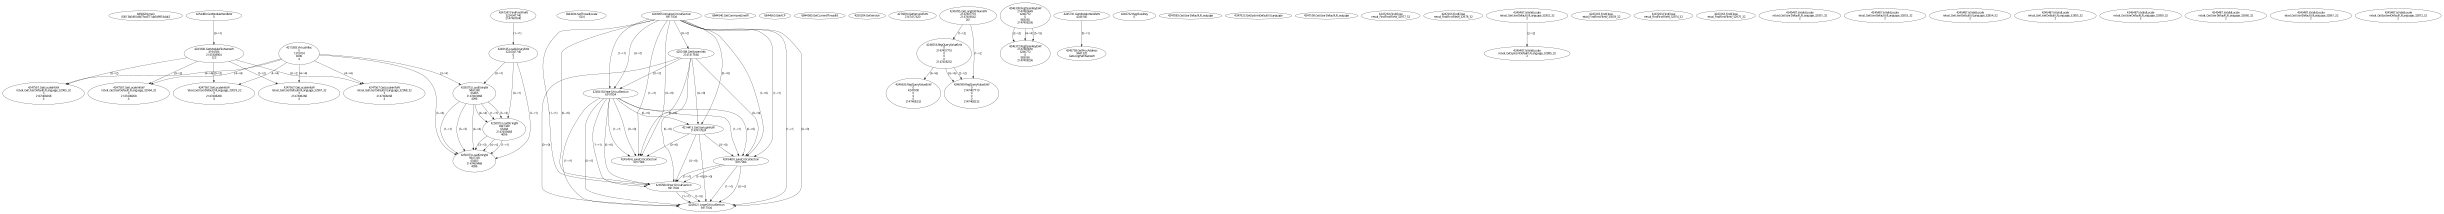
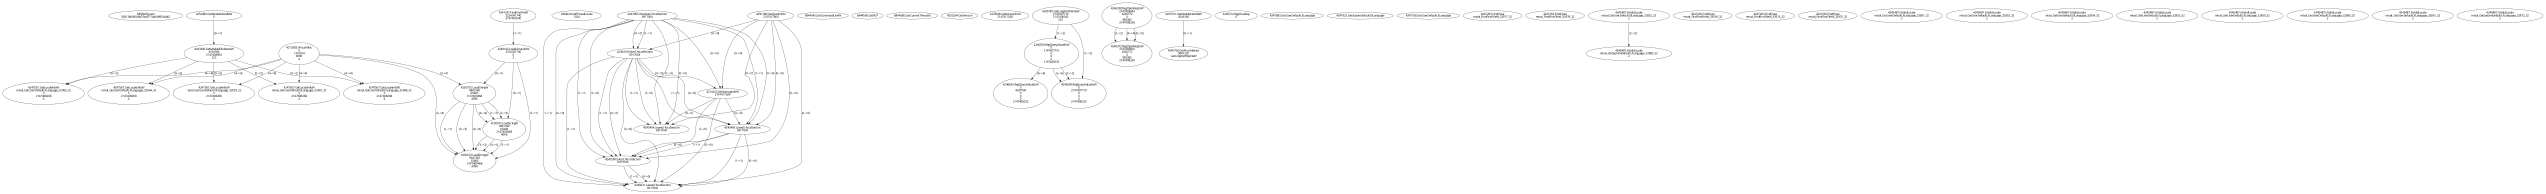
edge "4243965.InitializeCriticalSection 6917004" -> "4250188.GetSystemInfo 2147417660": removed, label "(0-->0)"
